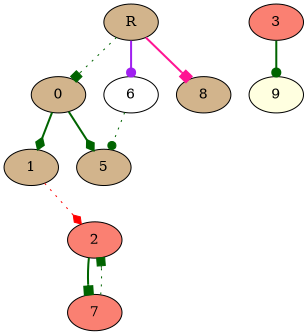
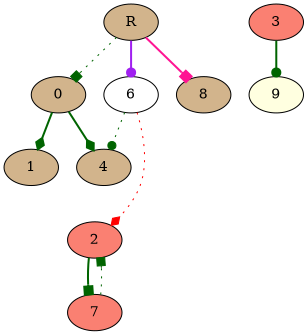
node "5": label "5" -> "4"
edge "1" -> "2": now "6" -> "2"
